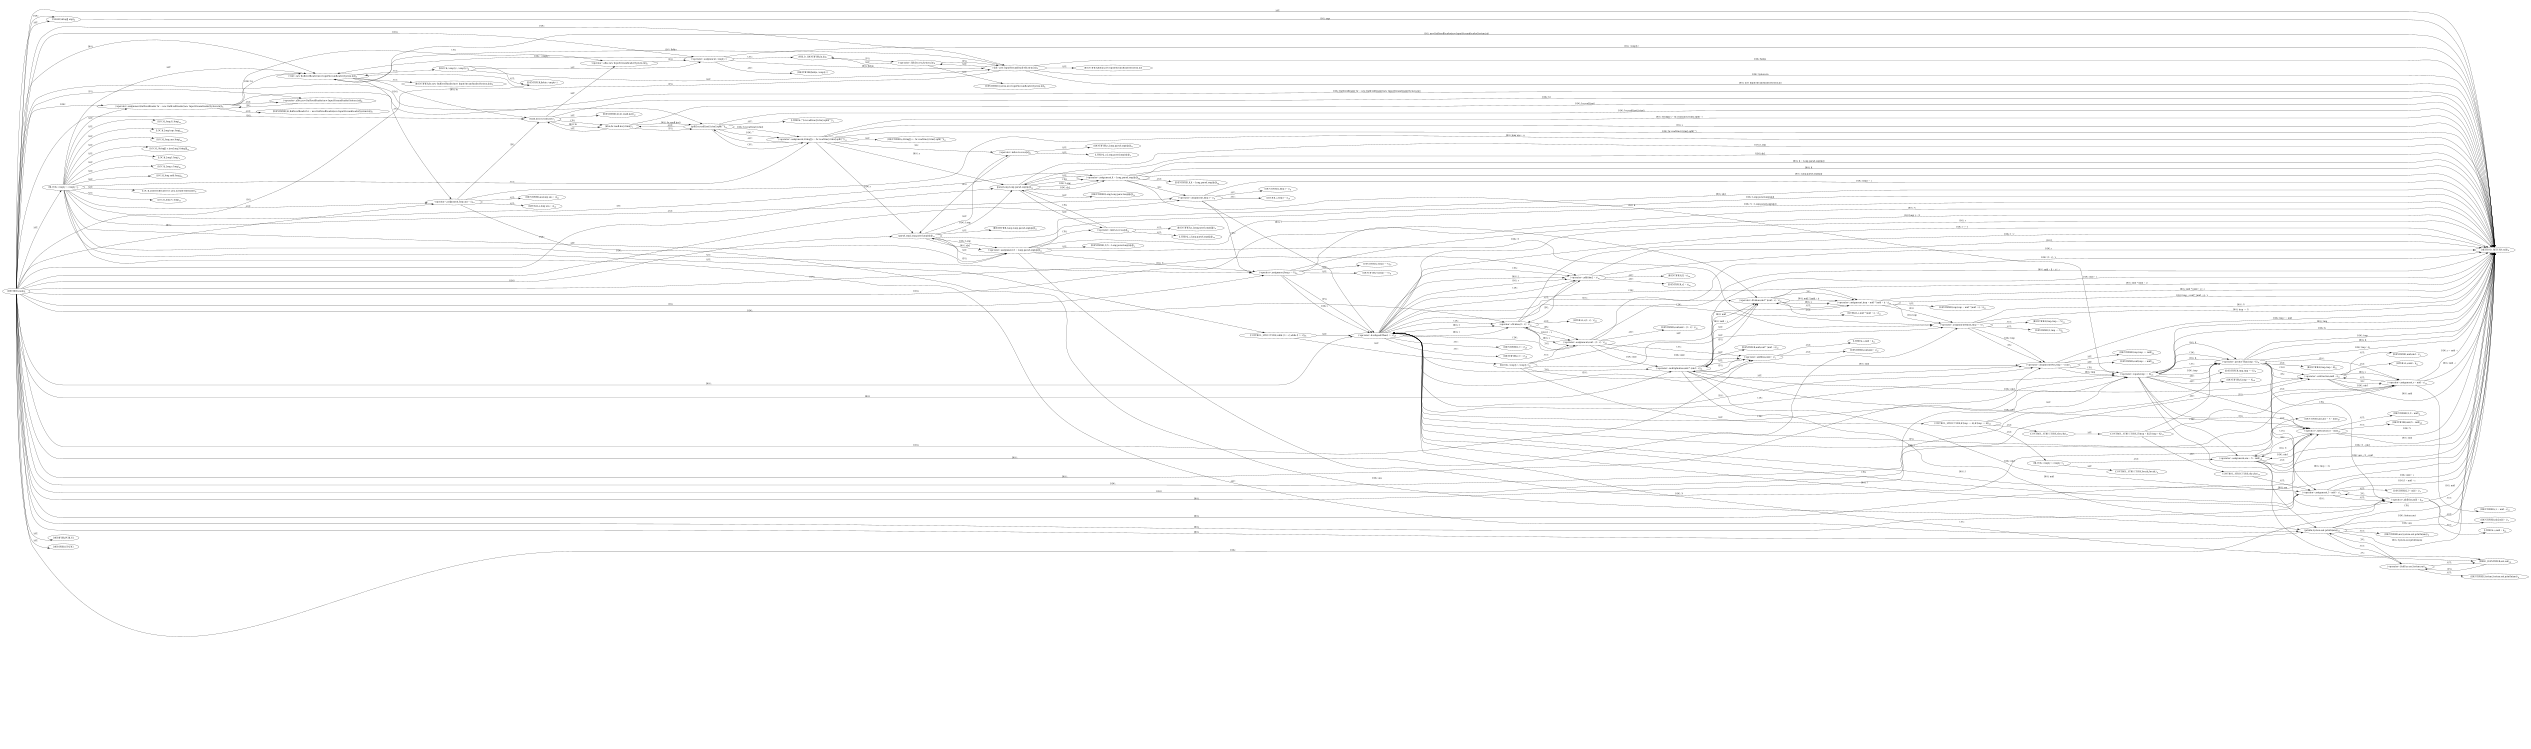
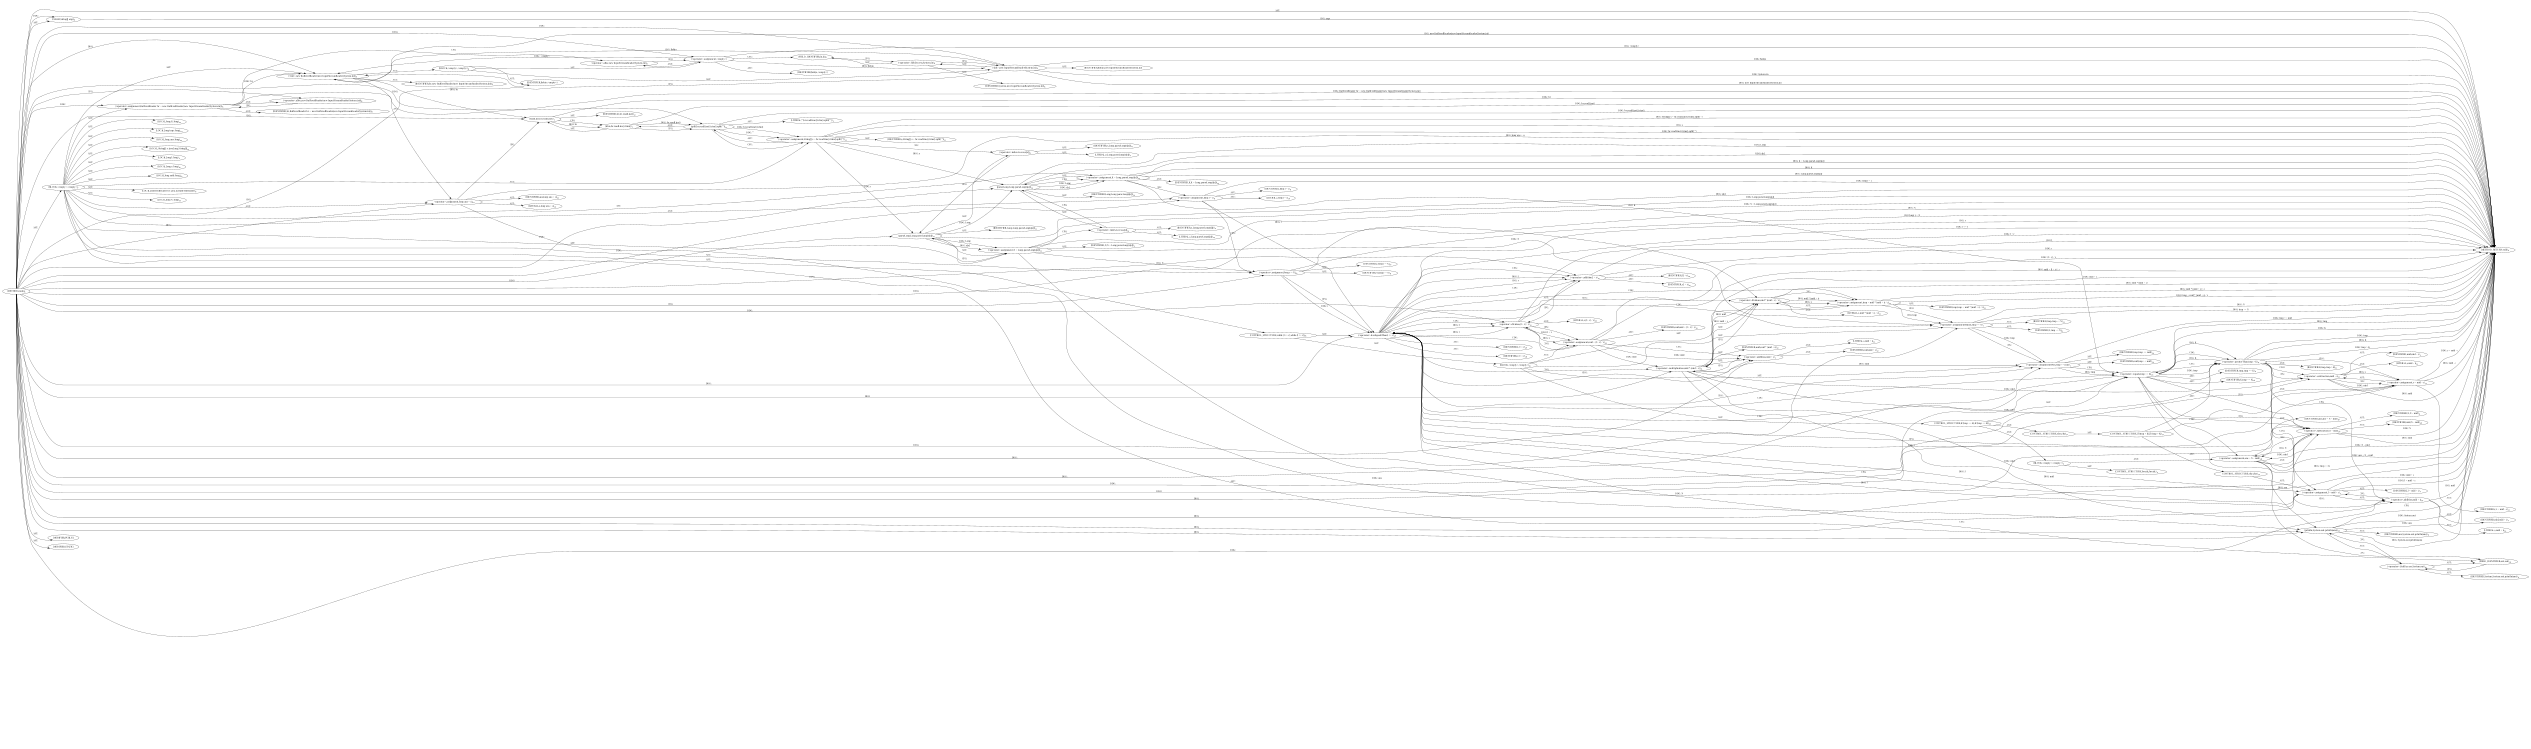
edge "(readLine,br.readLine())" -> "(<operator>.alloc,new InputStreamReader(System.in))": now "(<operator>.assignment,<empty>)" -> "(<operator>.alloc,new InputStreamReader(System.in))"
